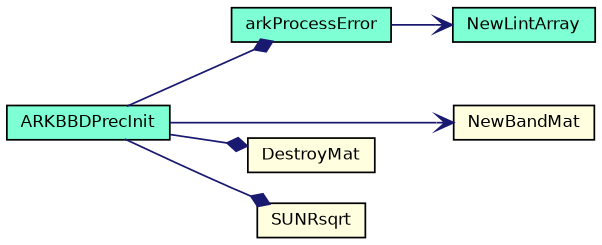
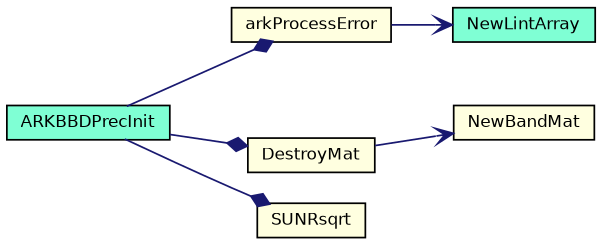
node "arkProcessError": fillcolor aquamarine -> lightyellow
edge "ARKBBDPrecInit" -> "NewBandMat": now "DestroyMat" -> "NewBandMat"
